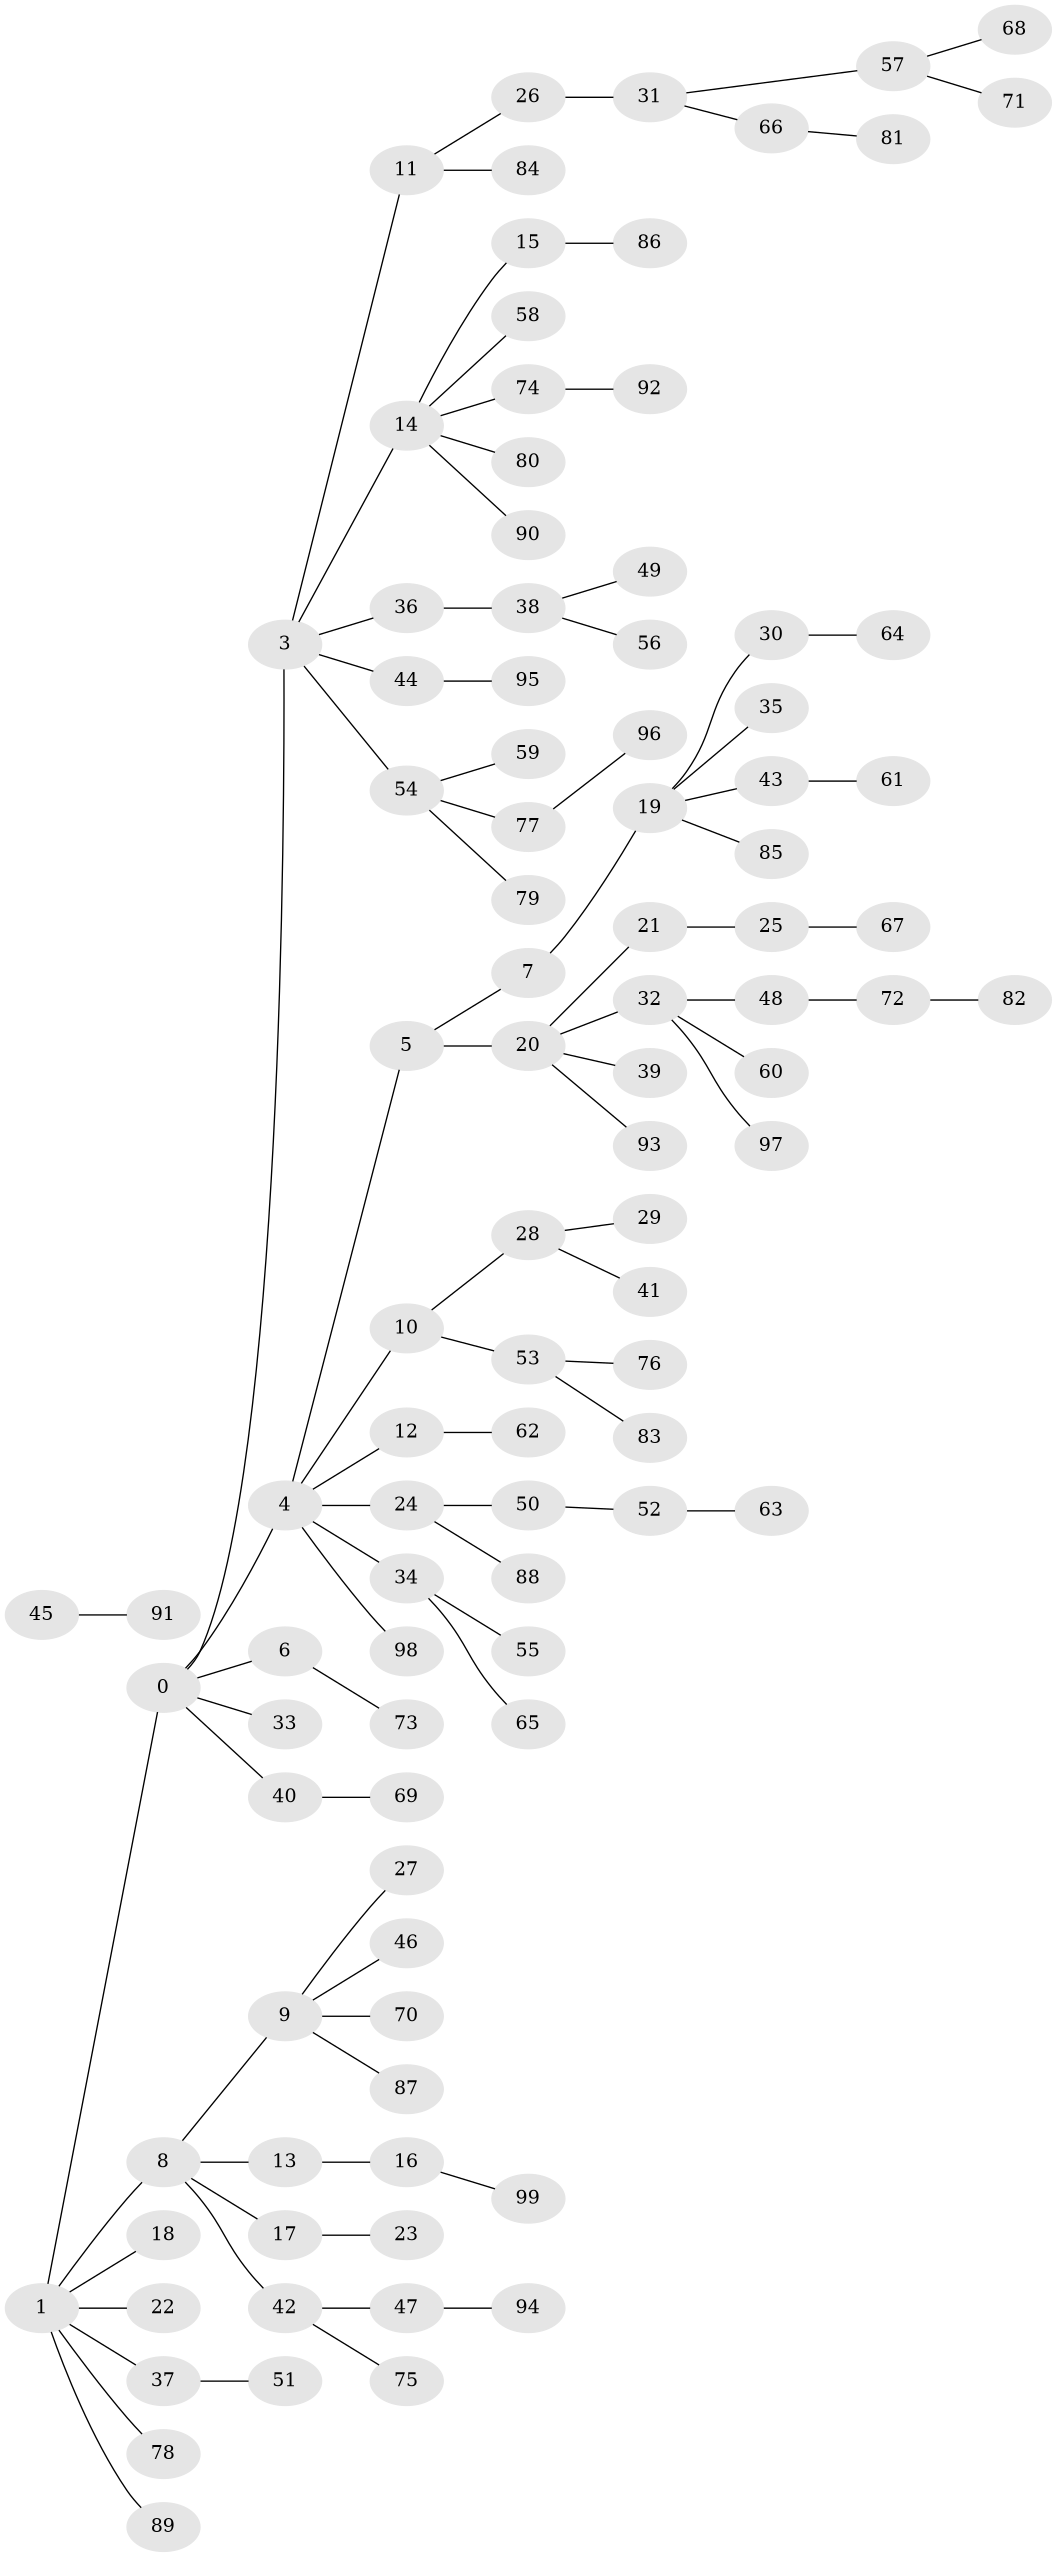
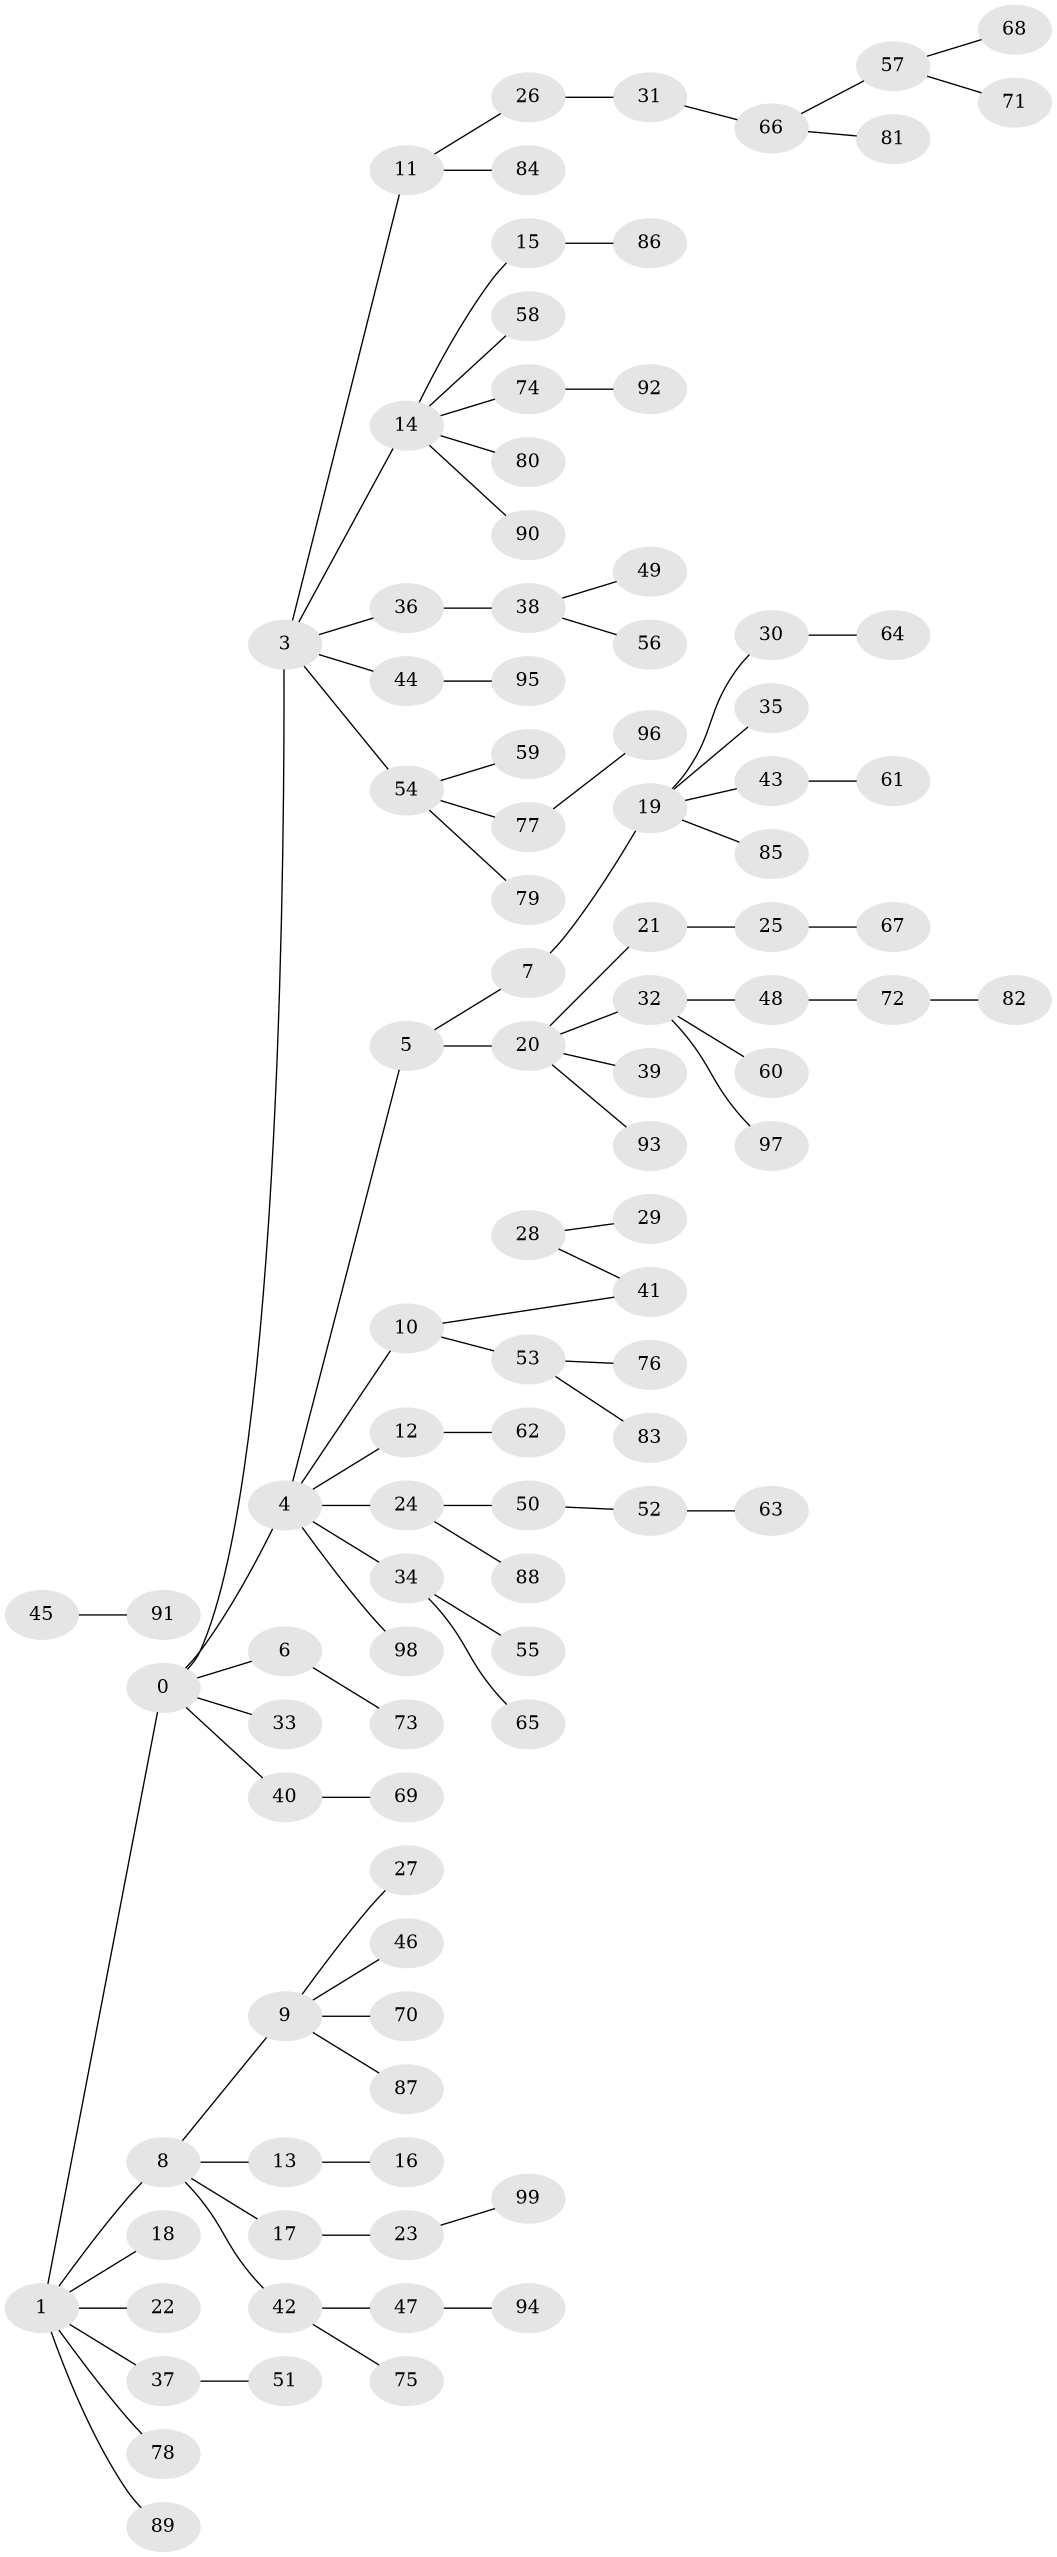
edge "57" -- "31": now "57" -- "66"
edge "28" -- "10": now "41" -- "10"
edge "16" -- "99": now "23" -- "99"
